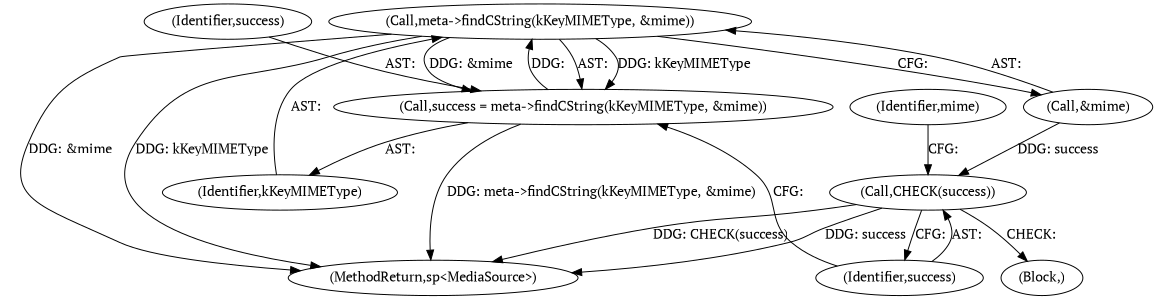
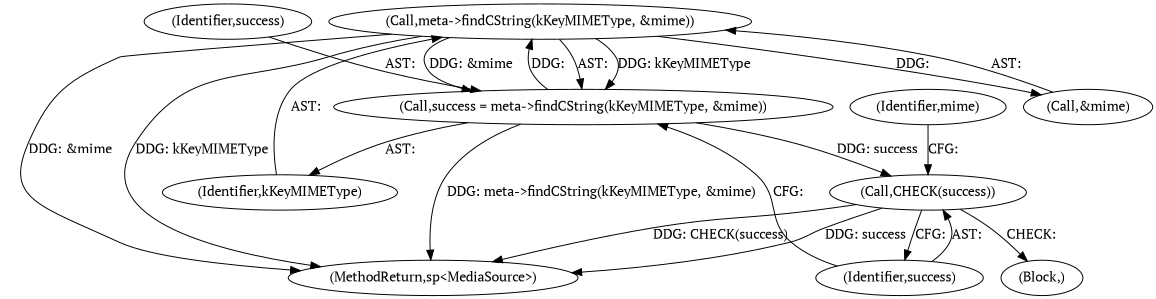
edge "(Call,meta->findCString(kKeyMIMEType, &mime))" -> "(Call,&mime)": label "CFG: " -> "DDG: "
edge "(Call,&mime)" -> "(Call,CHECK(success))": now "(Call,success = meta->findCString(kKeyMIMEType, &mime))" -> "(Call,CHECK(success))"
